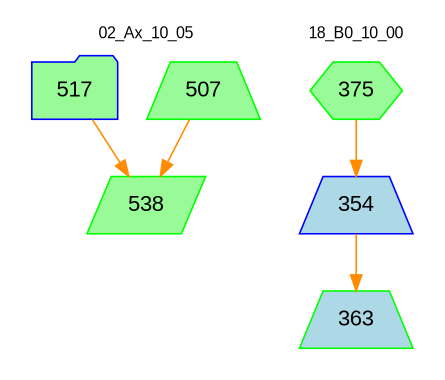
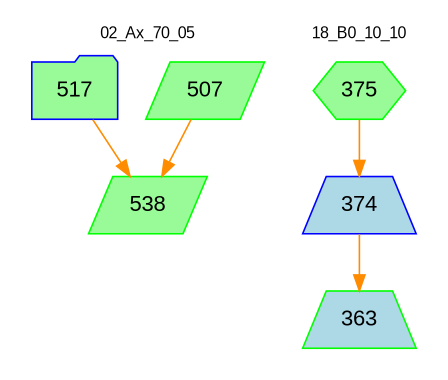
cluster "02_Ax_10_05": label "02_Ax_10_05" -> "02_Ax_70_05"
cluster "18_B0_10_00": label "18_B0_10_00" -> "18_B0_10_10"
node "507": shape trapezium -> parallelogram
node "354": label "354" -> "374"
